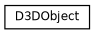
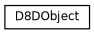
node "D3DObject": label "D3DObject" -> "D8DObject"
